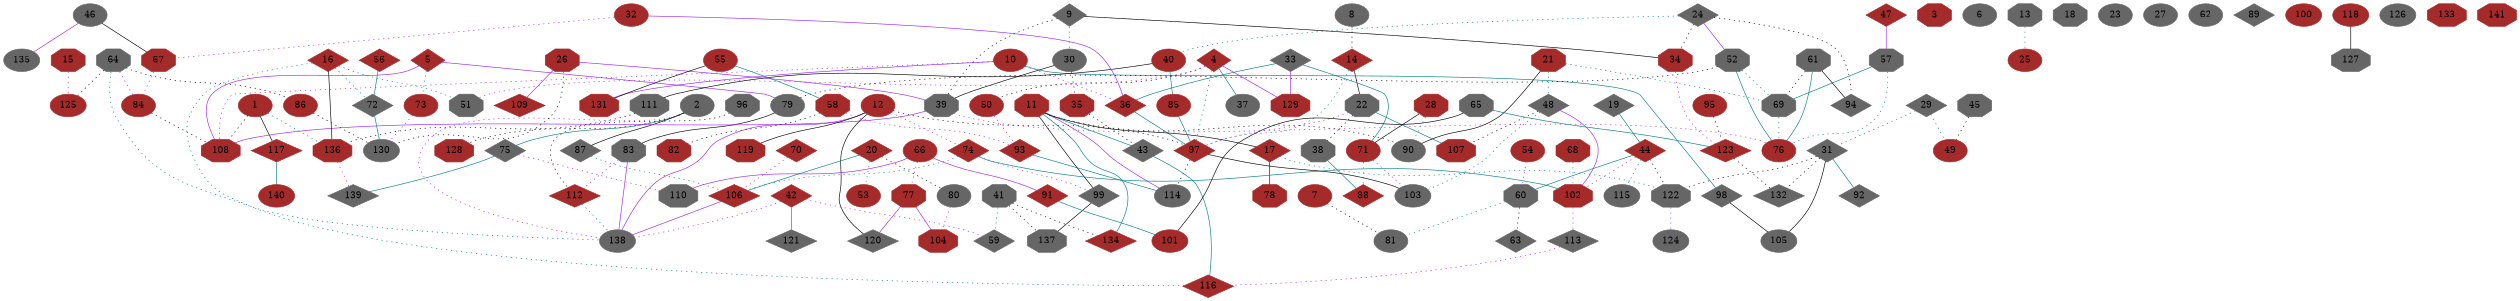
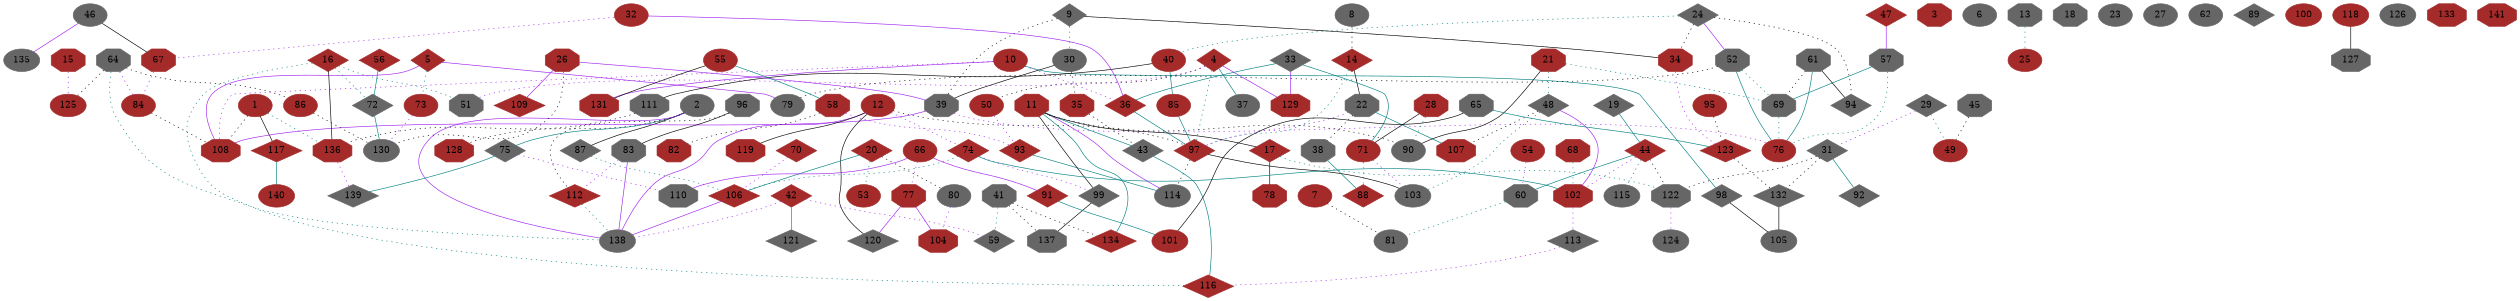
edge "29" -- "31": color teal -> purple
edge "79" -- "83": now "96" -- "83"
edge "2" -- "138": style dotted -> solid
edge "31" -- "105": now "132" -- "105"
node "63": removed
